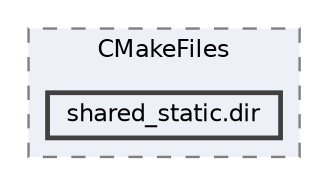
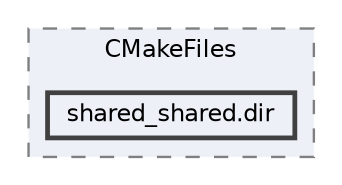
node "shared_static.dir": label "shared_static.dir" -> "shared_shared.dir"
